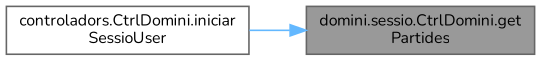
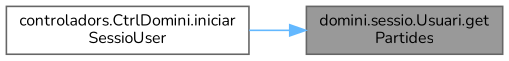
node "domini.sessio.CtrlDomini.get Partides": label "domini.sessio.CtrlDomini.get Partides" -> "domini.sessio.Usuari.get Partides"
